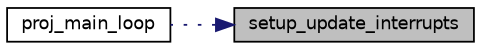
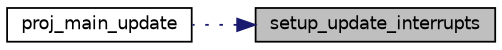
node "proj_main_loop": label "proj_main_loop" -> "proj_main_update"
